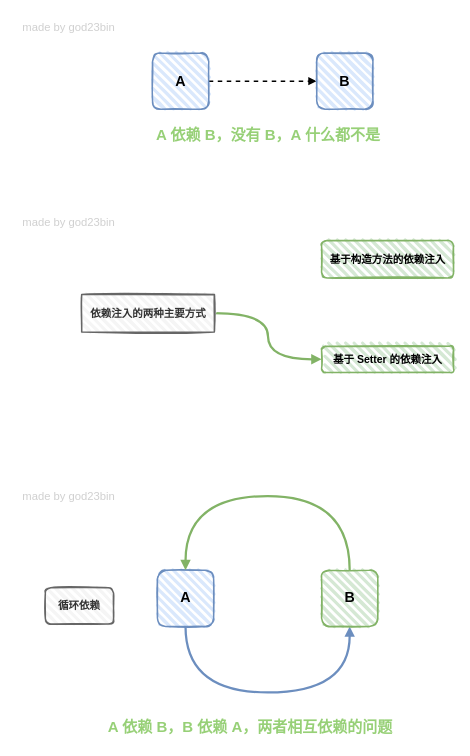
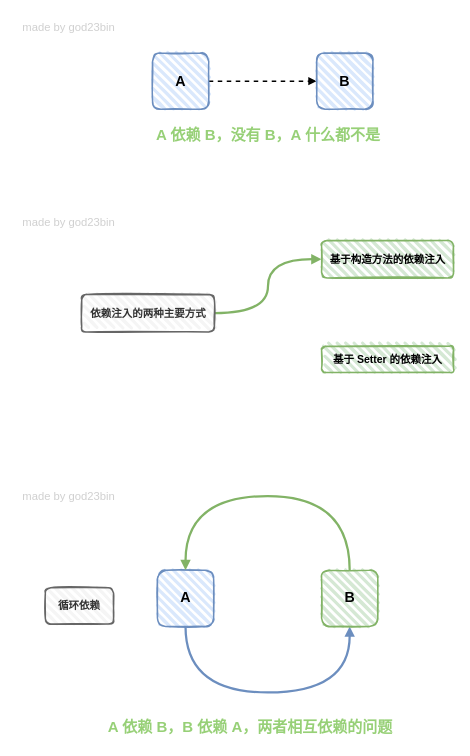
edge "依赖注入的两种主要方式" -> "基于构造方法的依赖注入": added
node "依赖注入的两种主要方式": shape rectangle -> rounded rectangle
edge "依赖注入的两种主要方式" -> "基于 Setter 的依赖注入": removed
